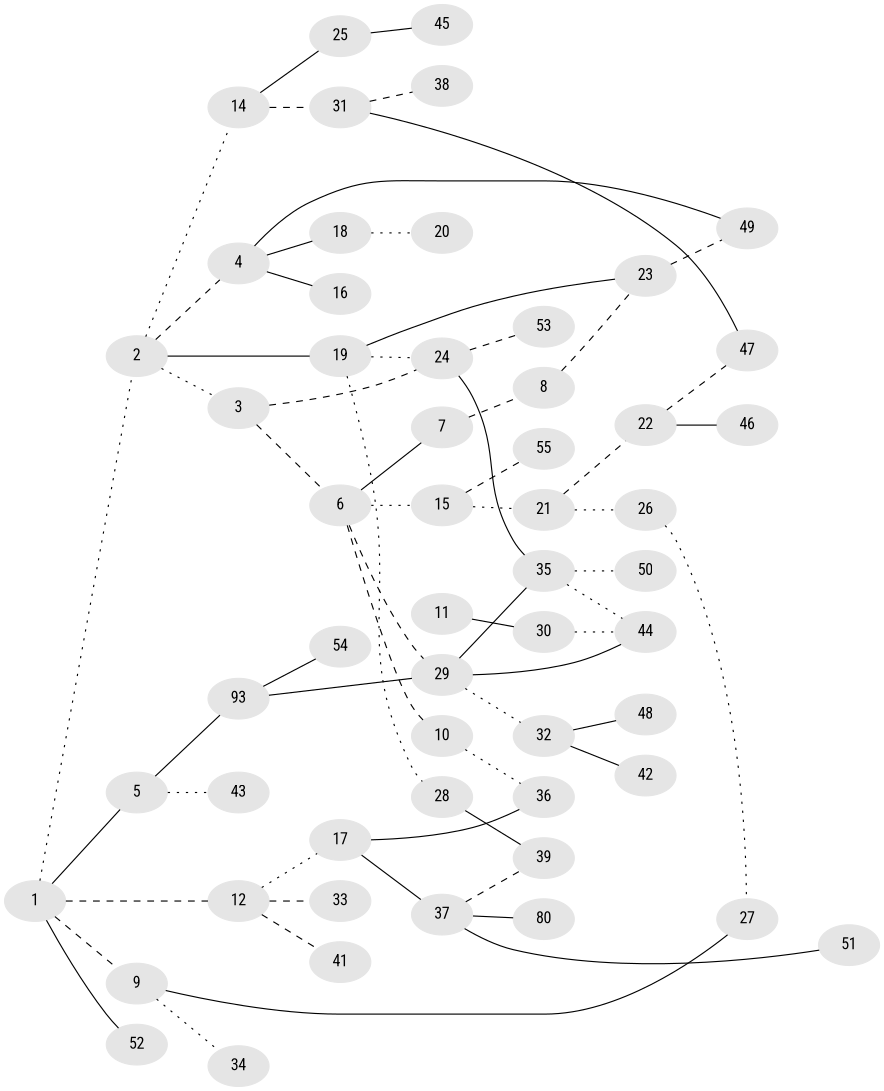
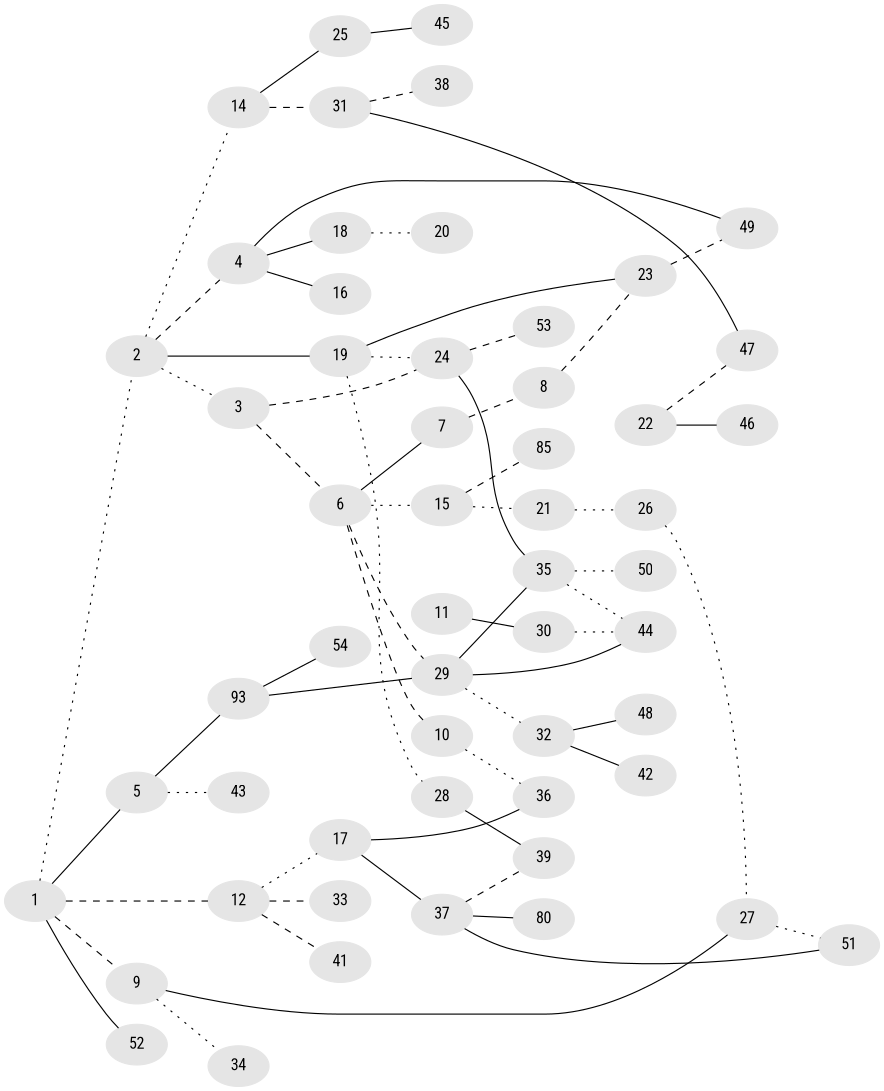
node "55": label "55" -> "85"
edge "22" -- "21": removed
edge "27" -- "51": added
